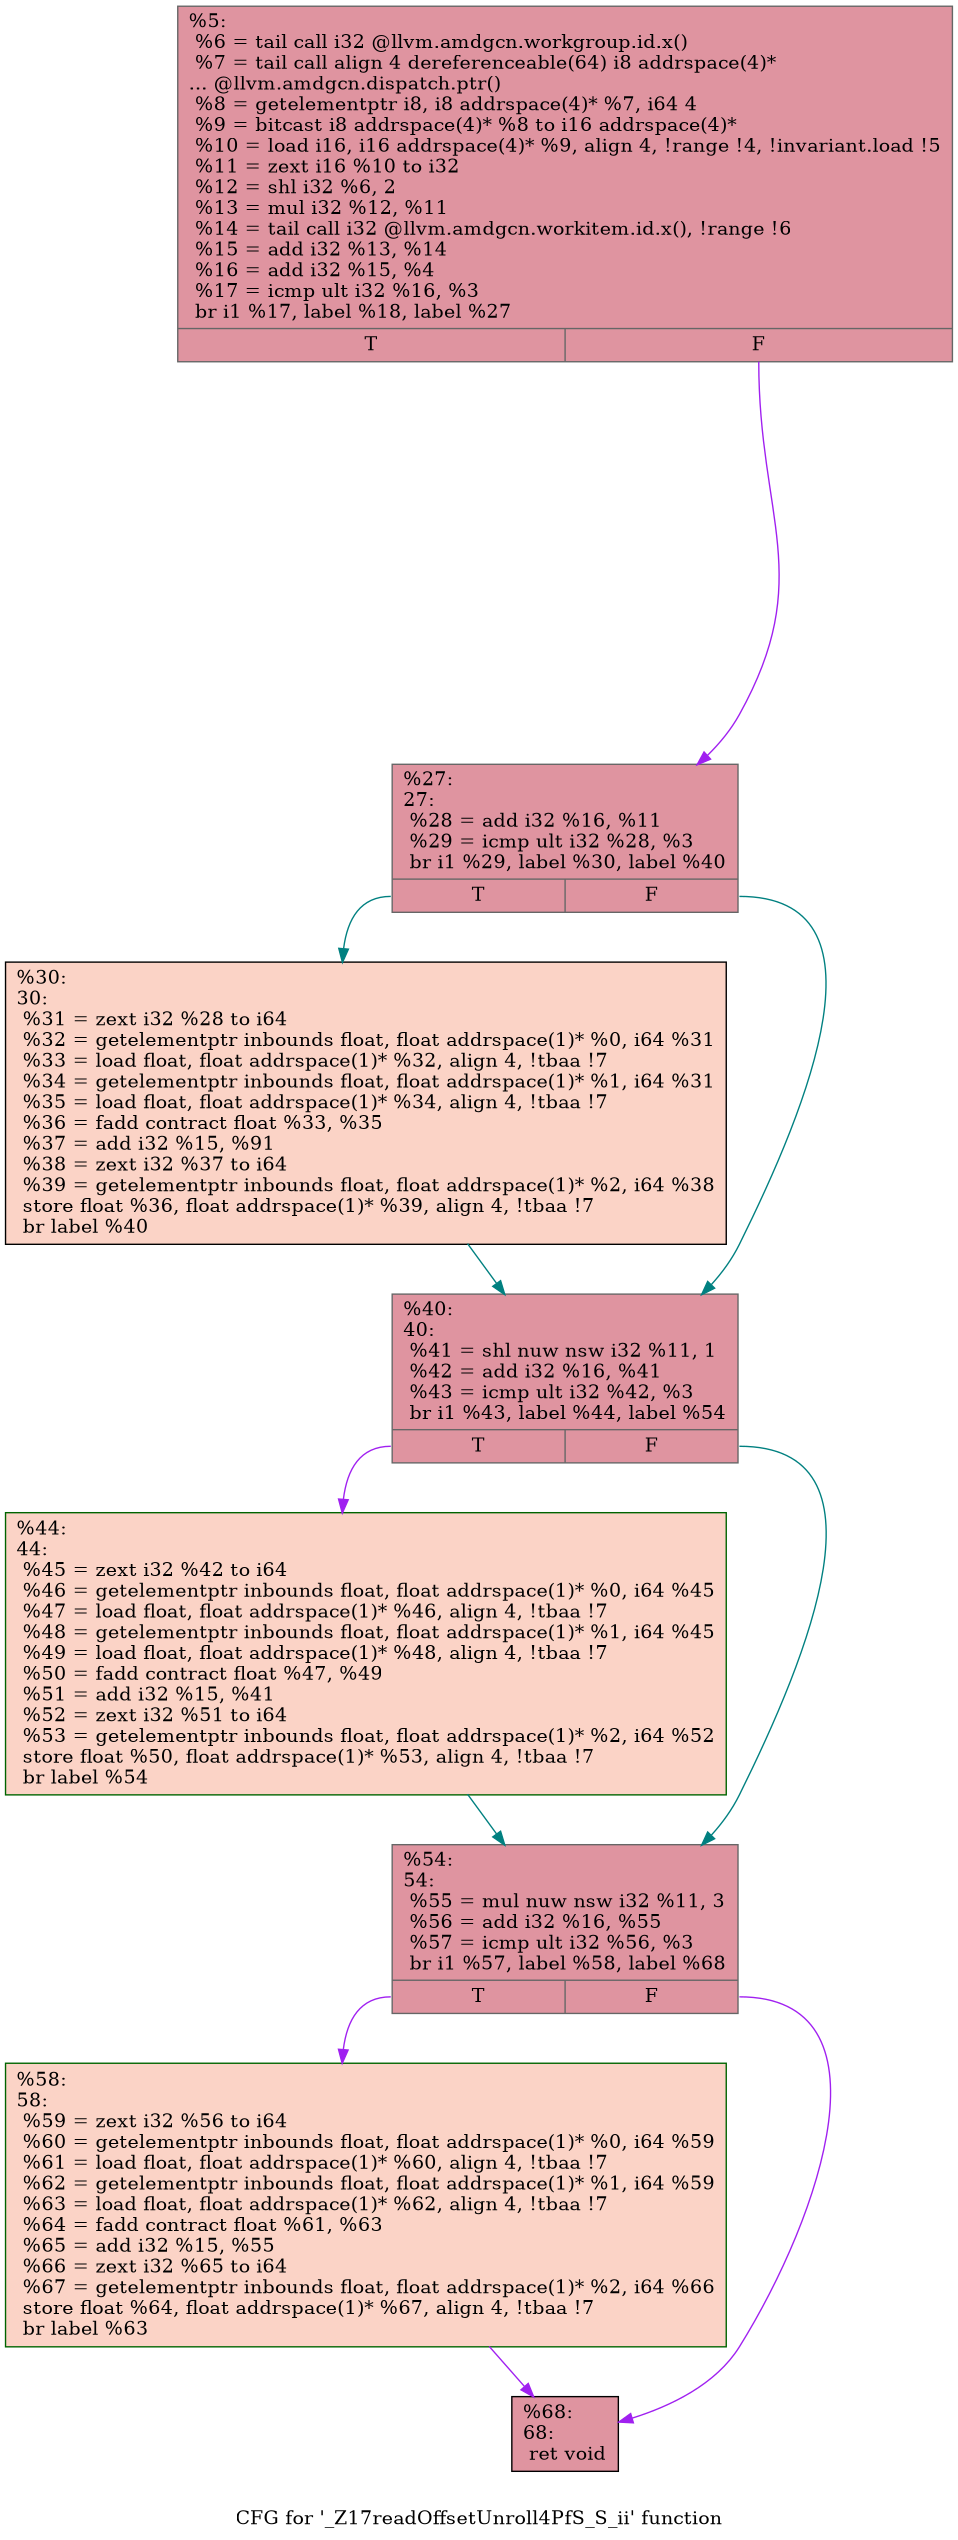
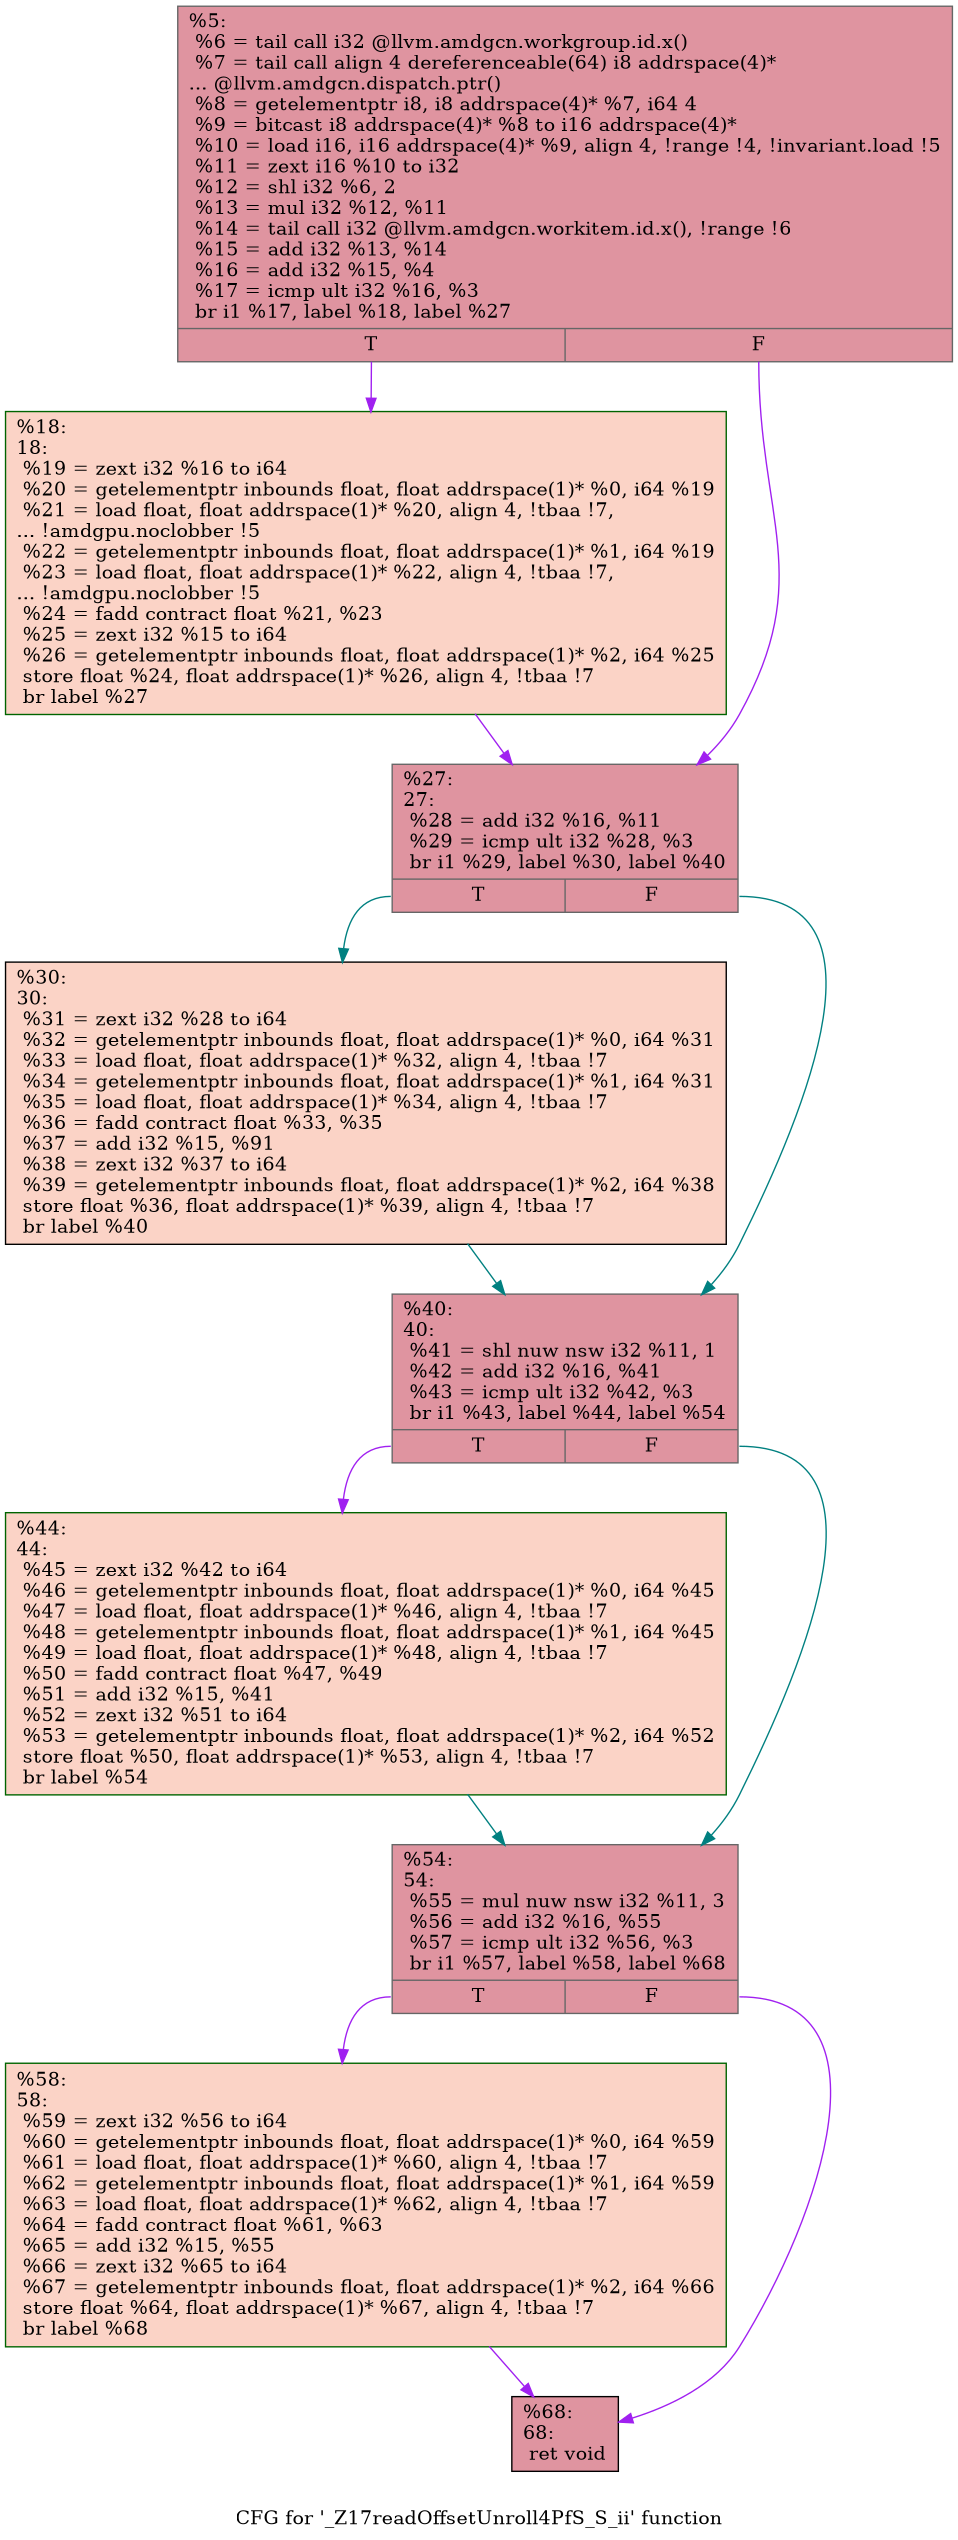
node "%18:": added
node "%58:": text "br label %63" -> "br label %68"
